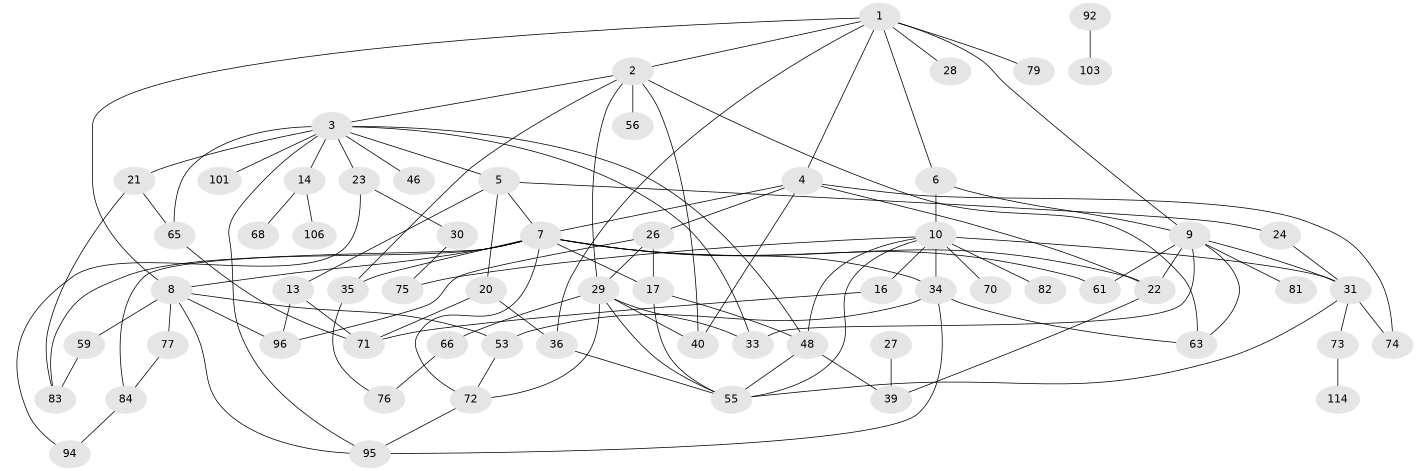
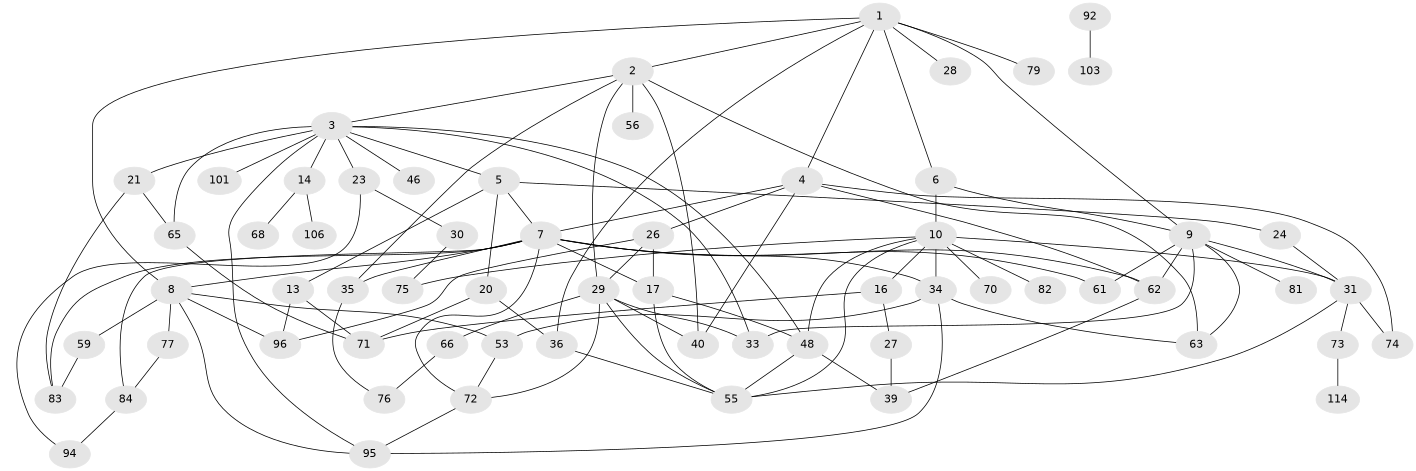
node "22": label "22" -> "62"
edge "16" -- "27": added
